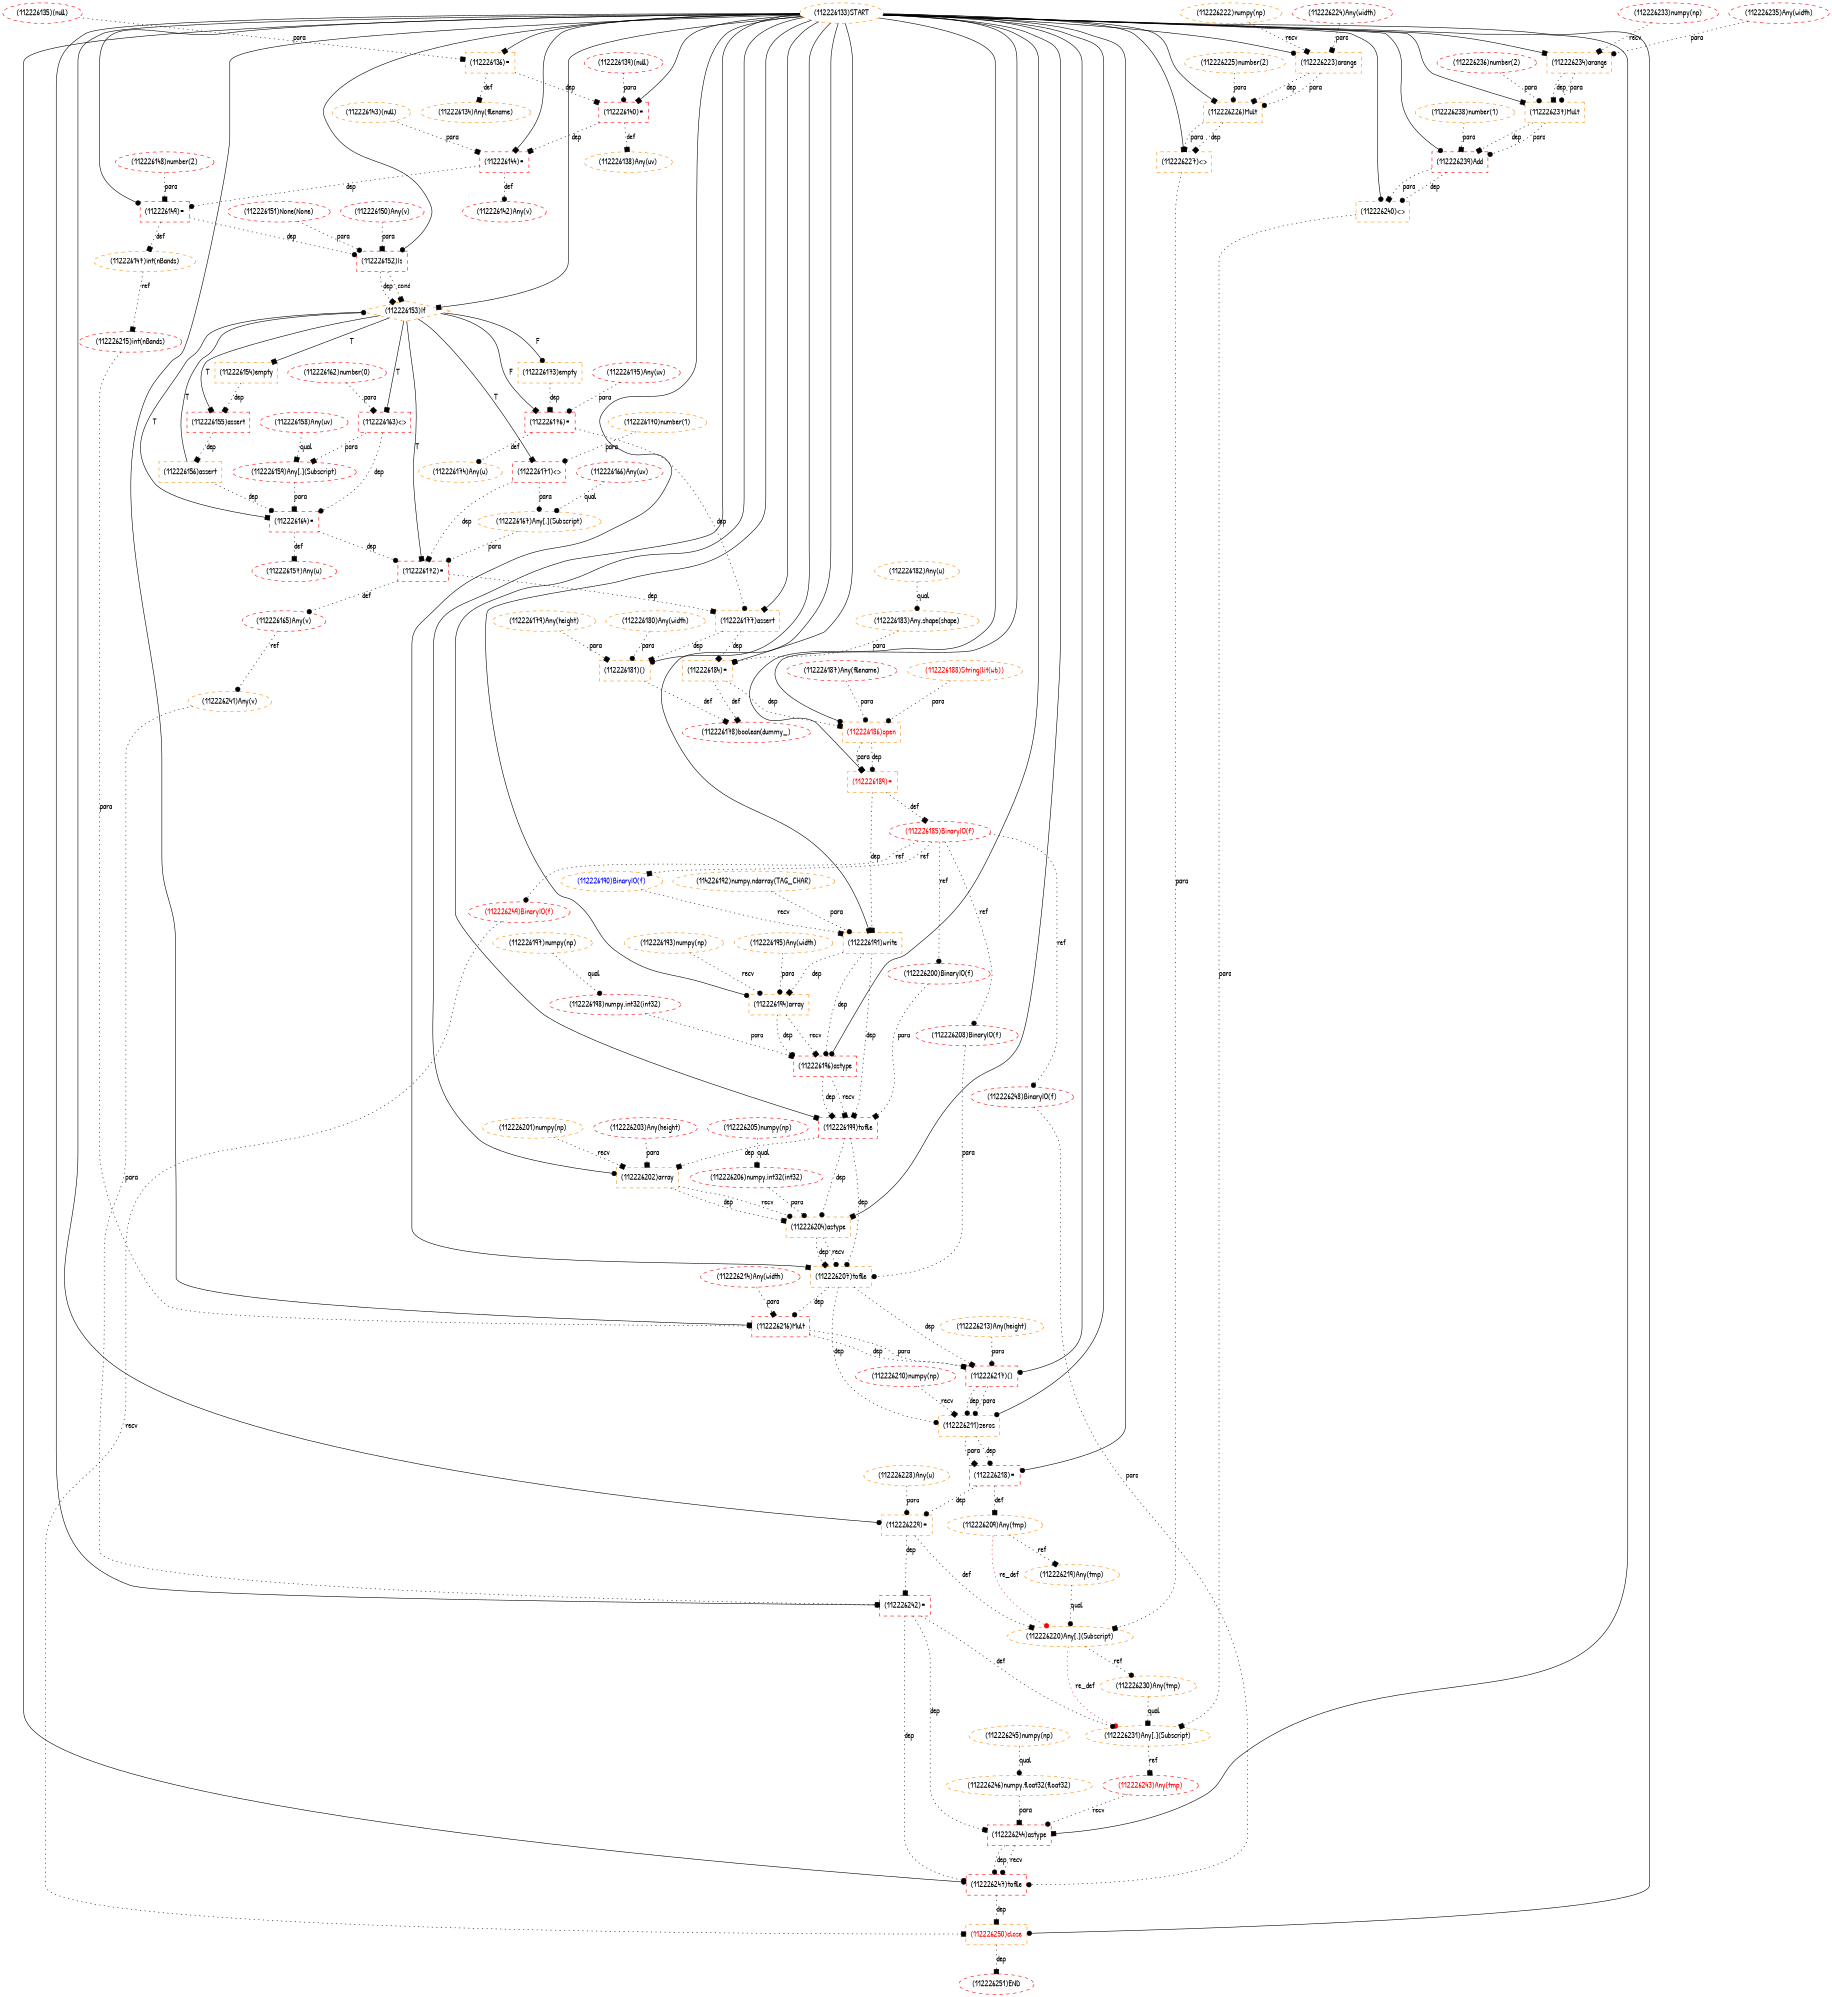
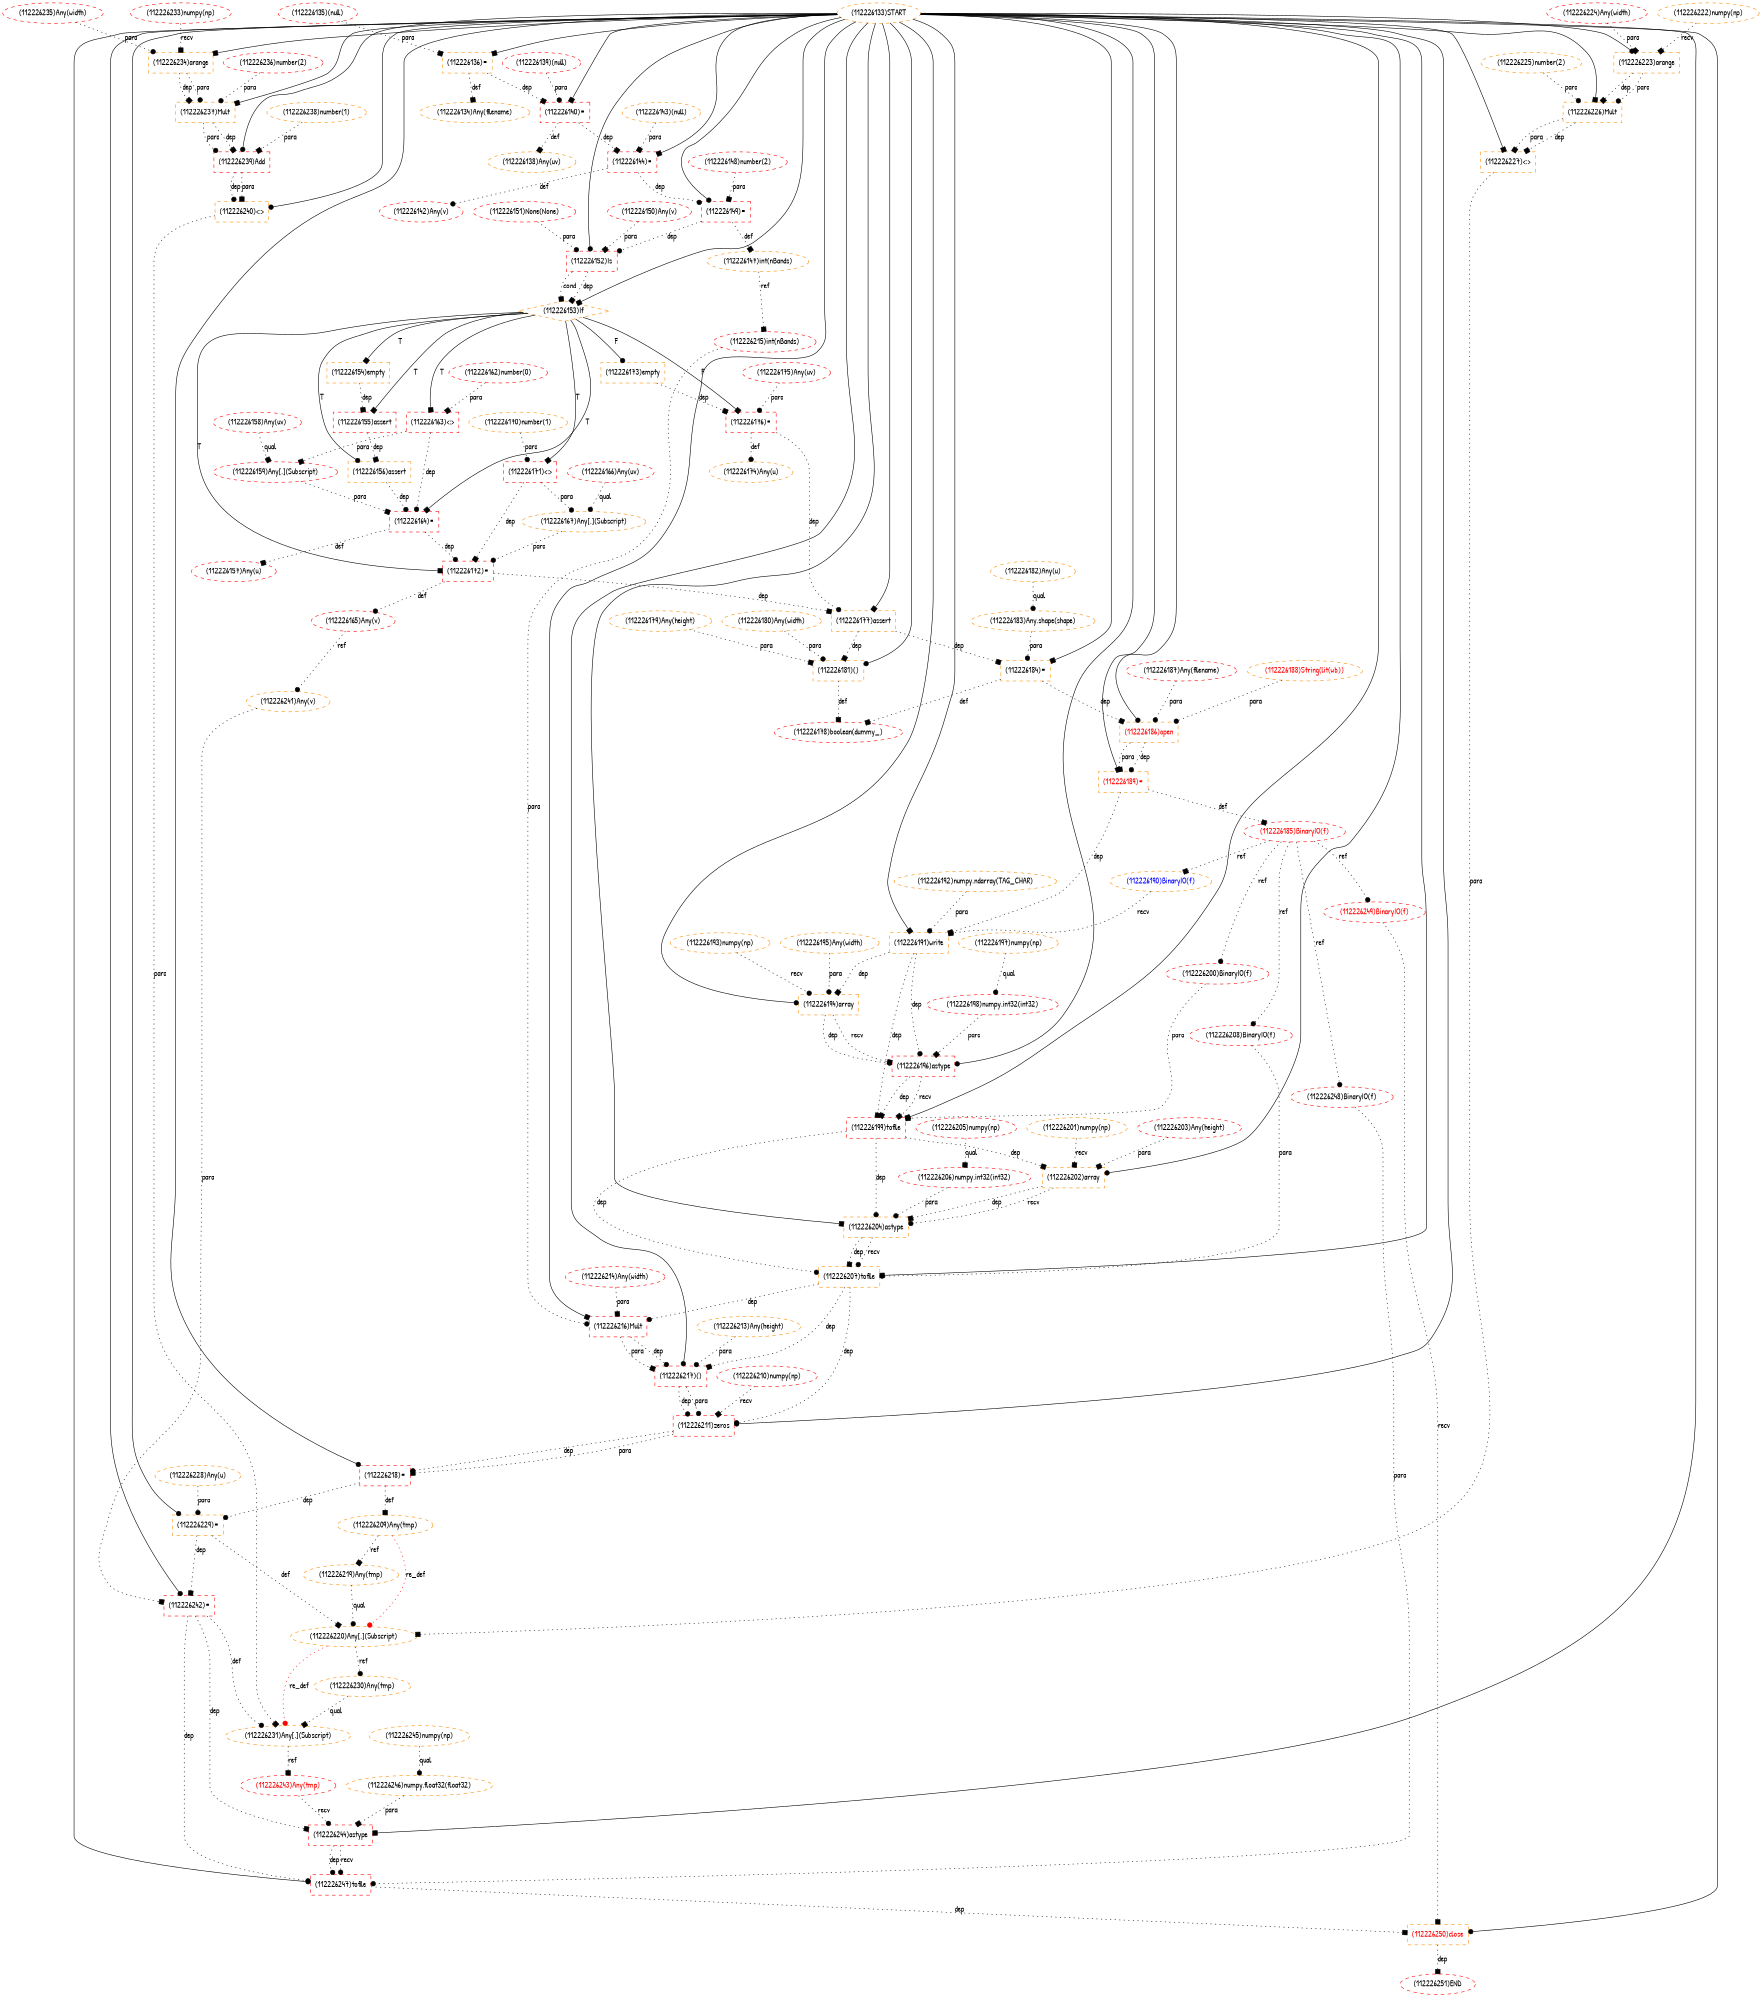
edge "(112226156)assert" -> "(112226153)If": reversed
node "(114226192)numpy.ndarray(TAG_CHAR)": label "(114226192)numpy.ndarray(TAG_CHAR)" -> "(112226192)numpy.ndarray(TAG_CHAR)"
node "(112226211)zeros": color darkorange -> red
